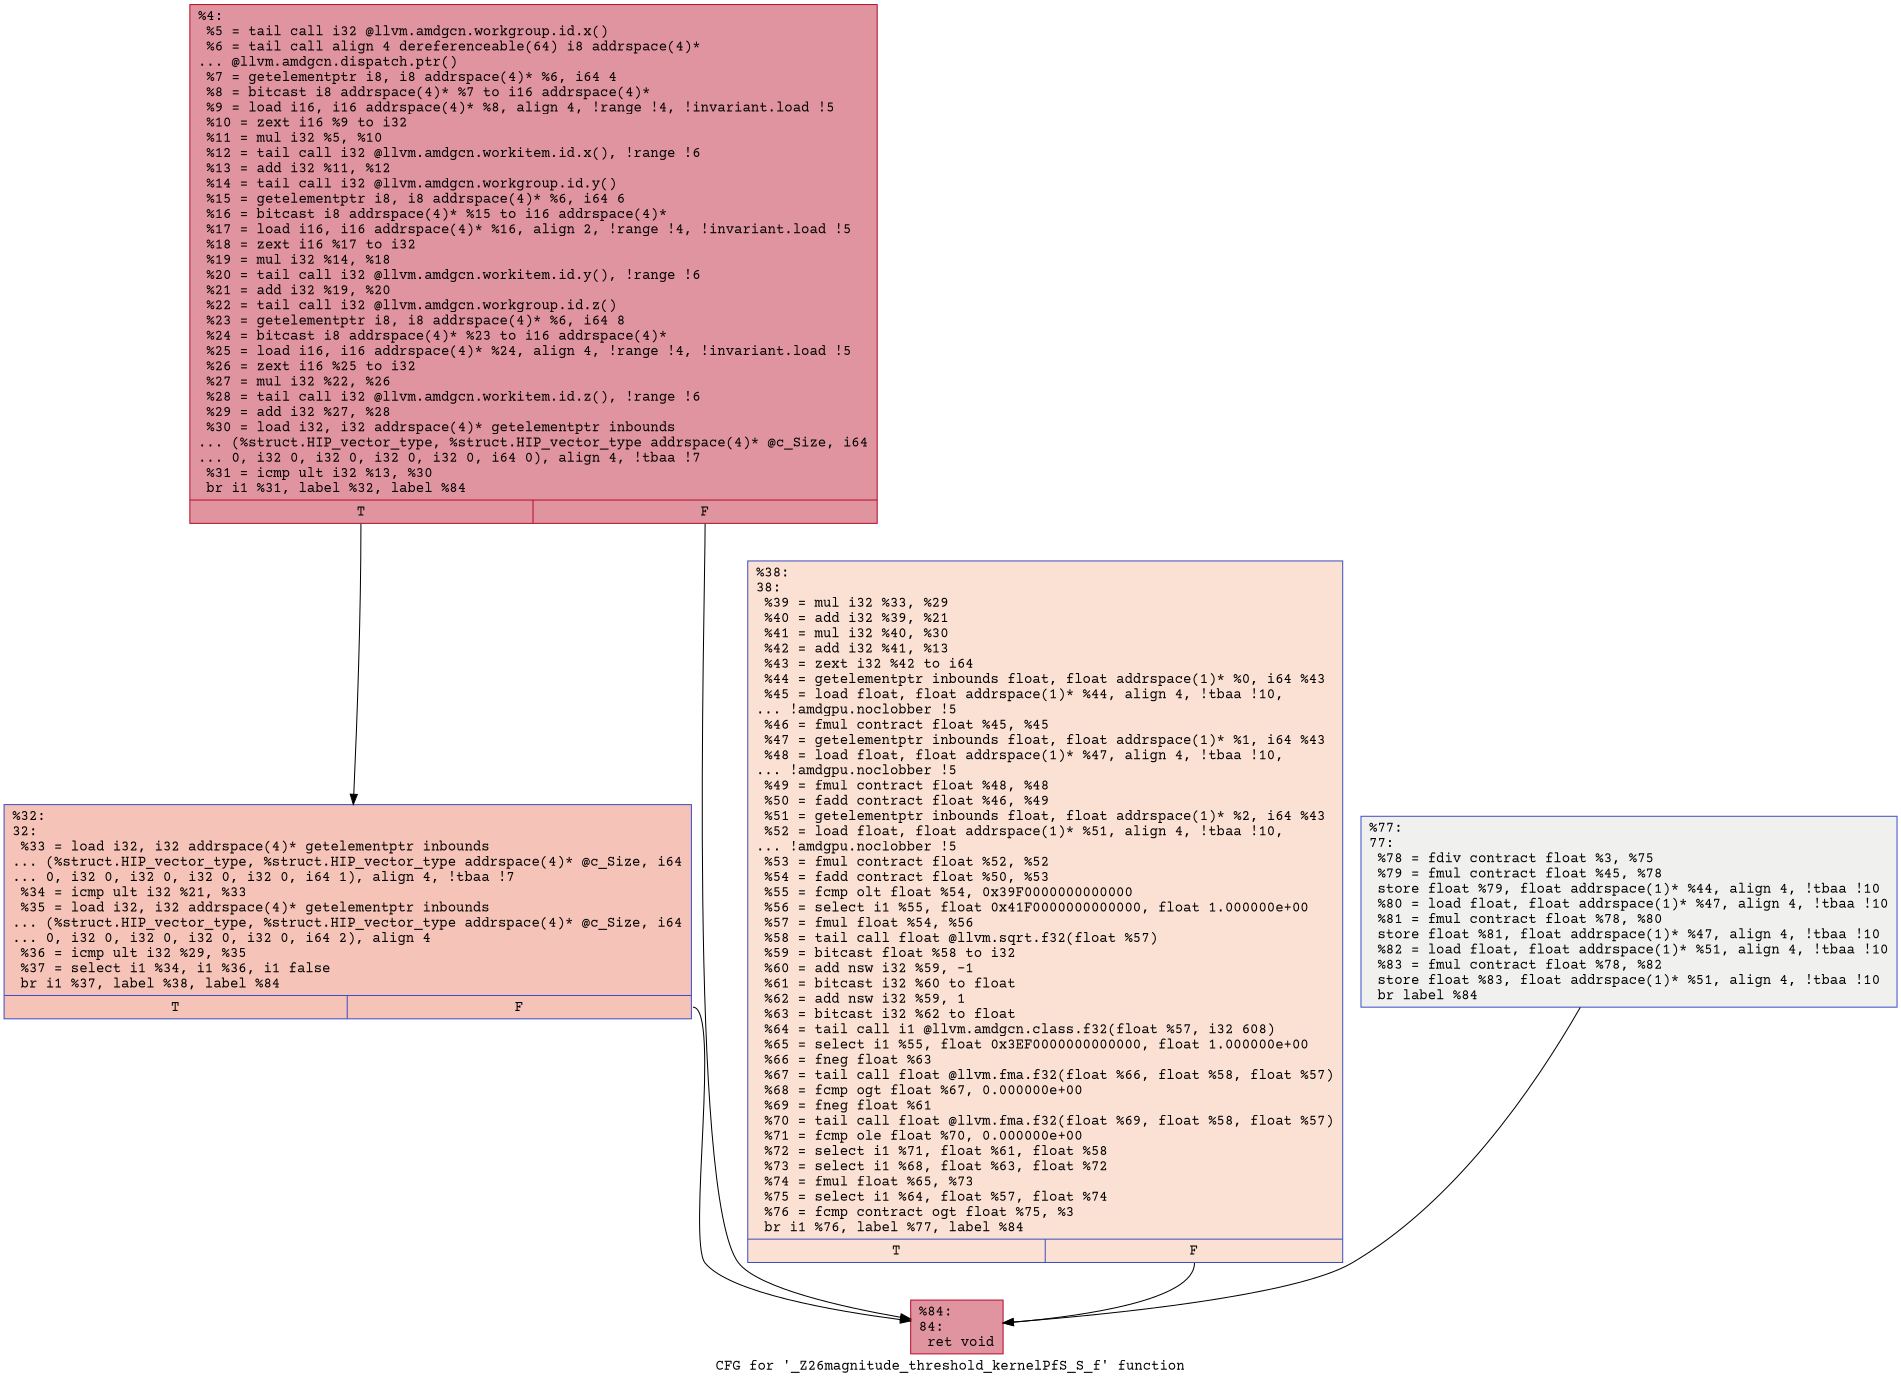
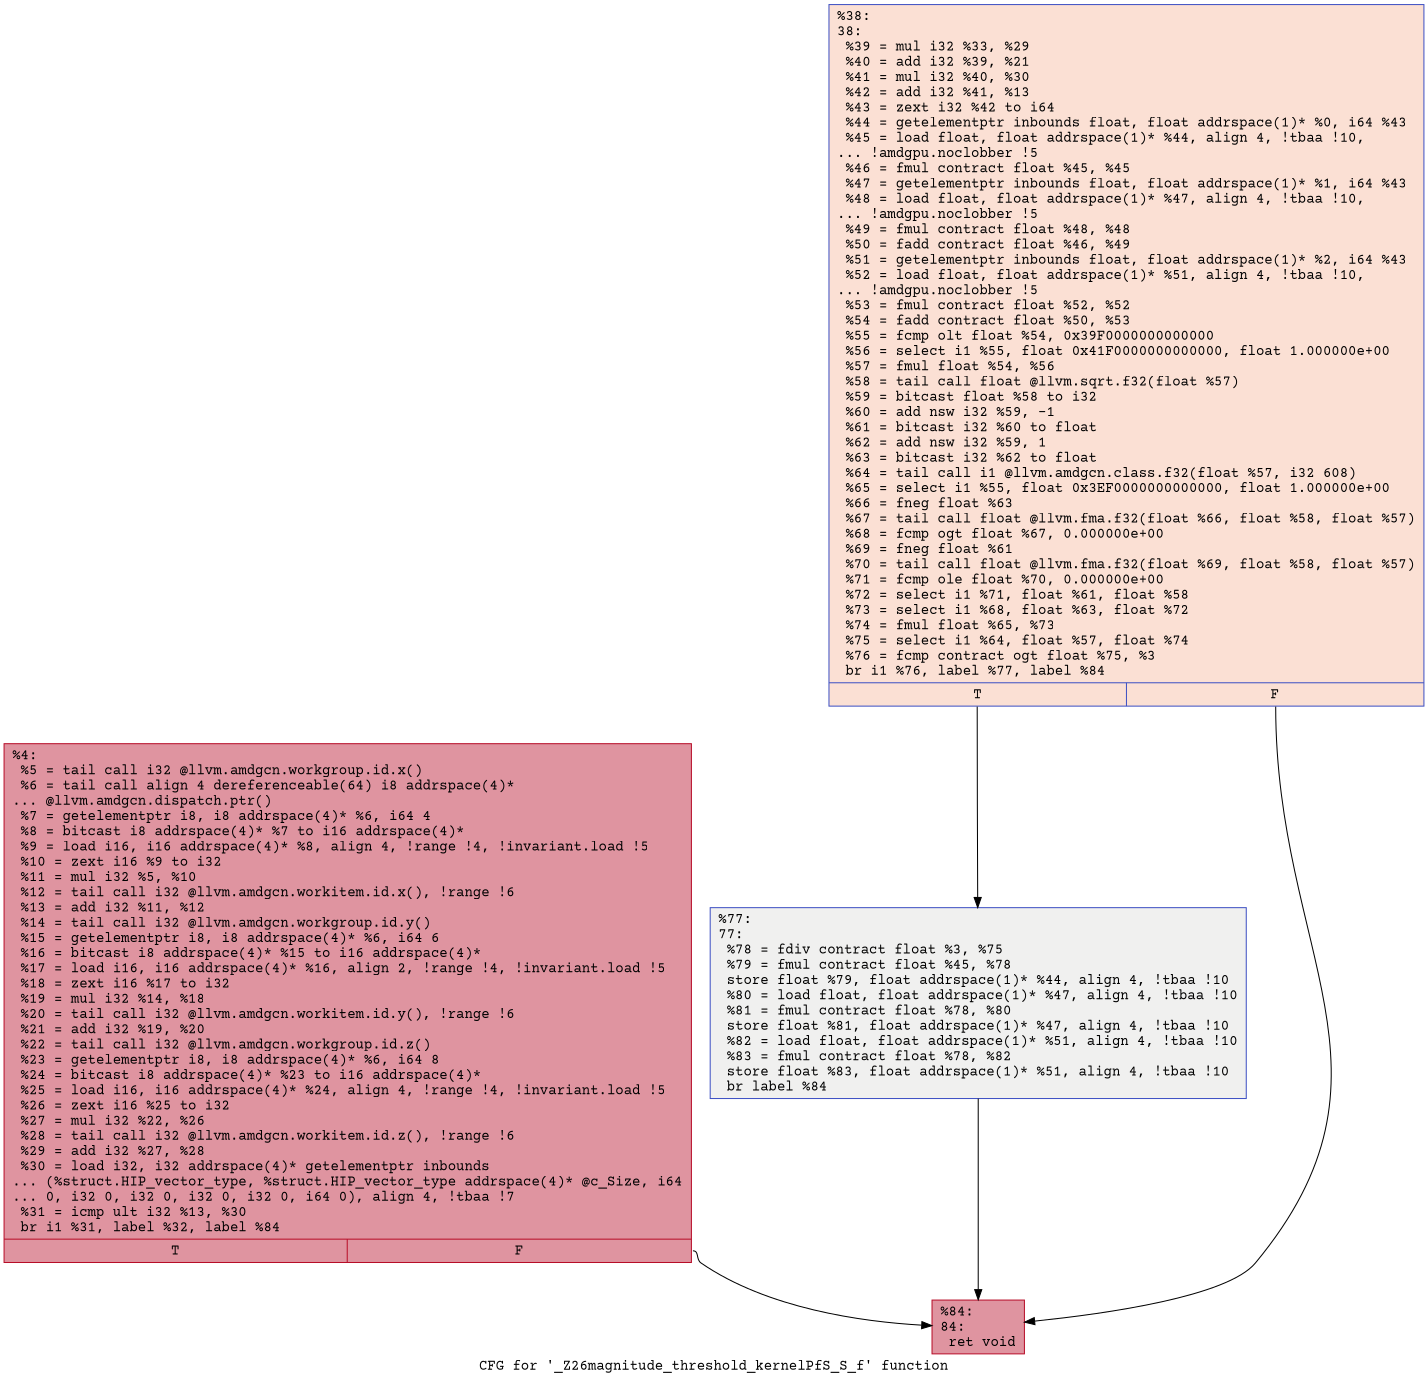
edge "%38:" -> "%77:": added
node "%32:": removed
